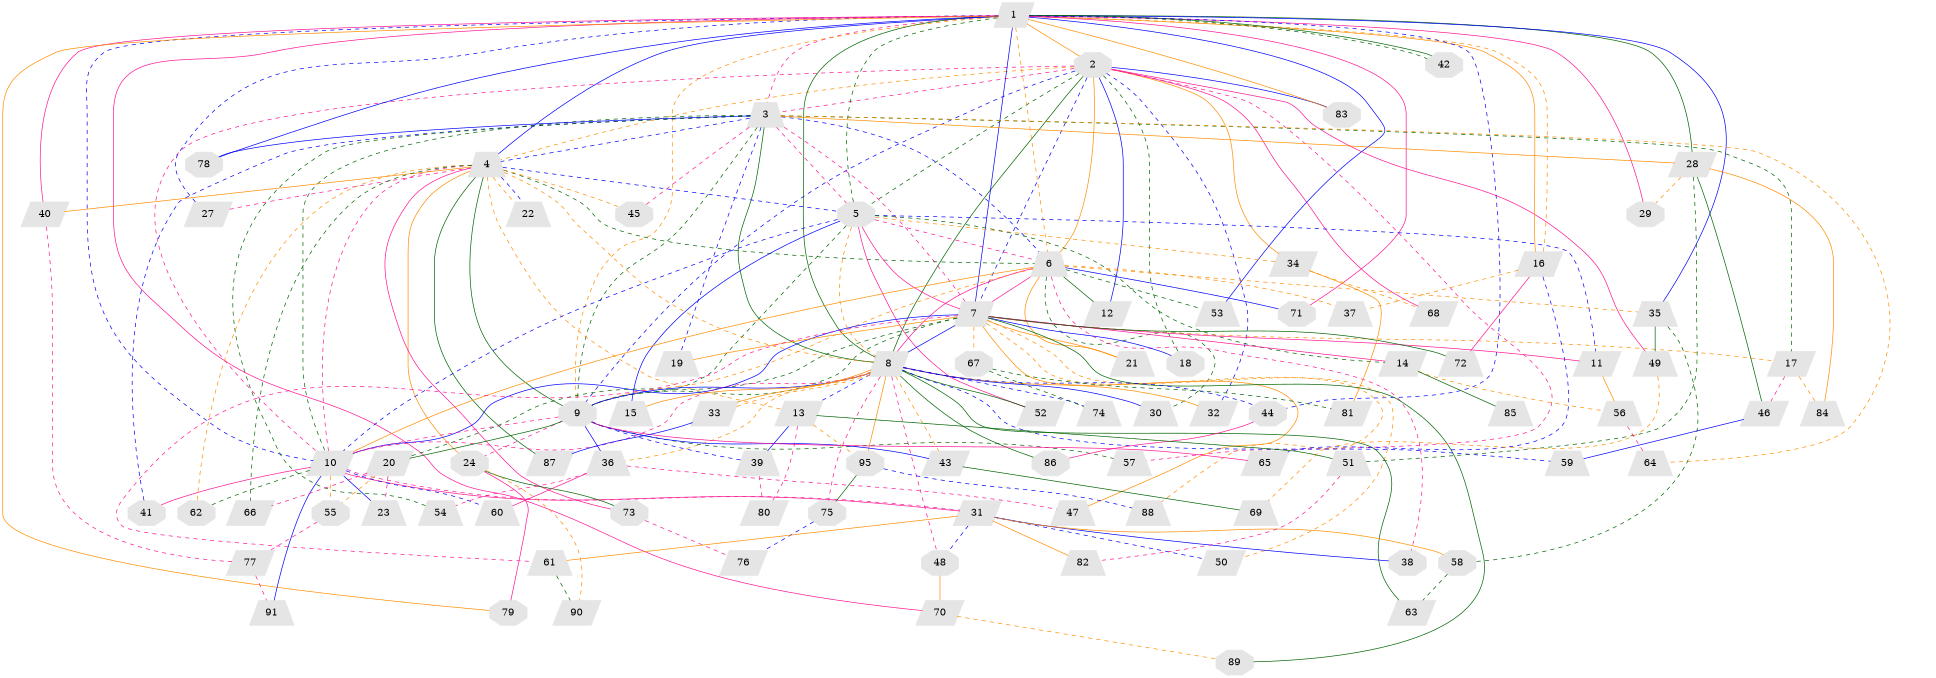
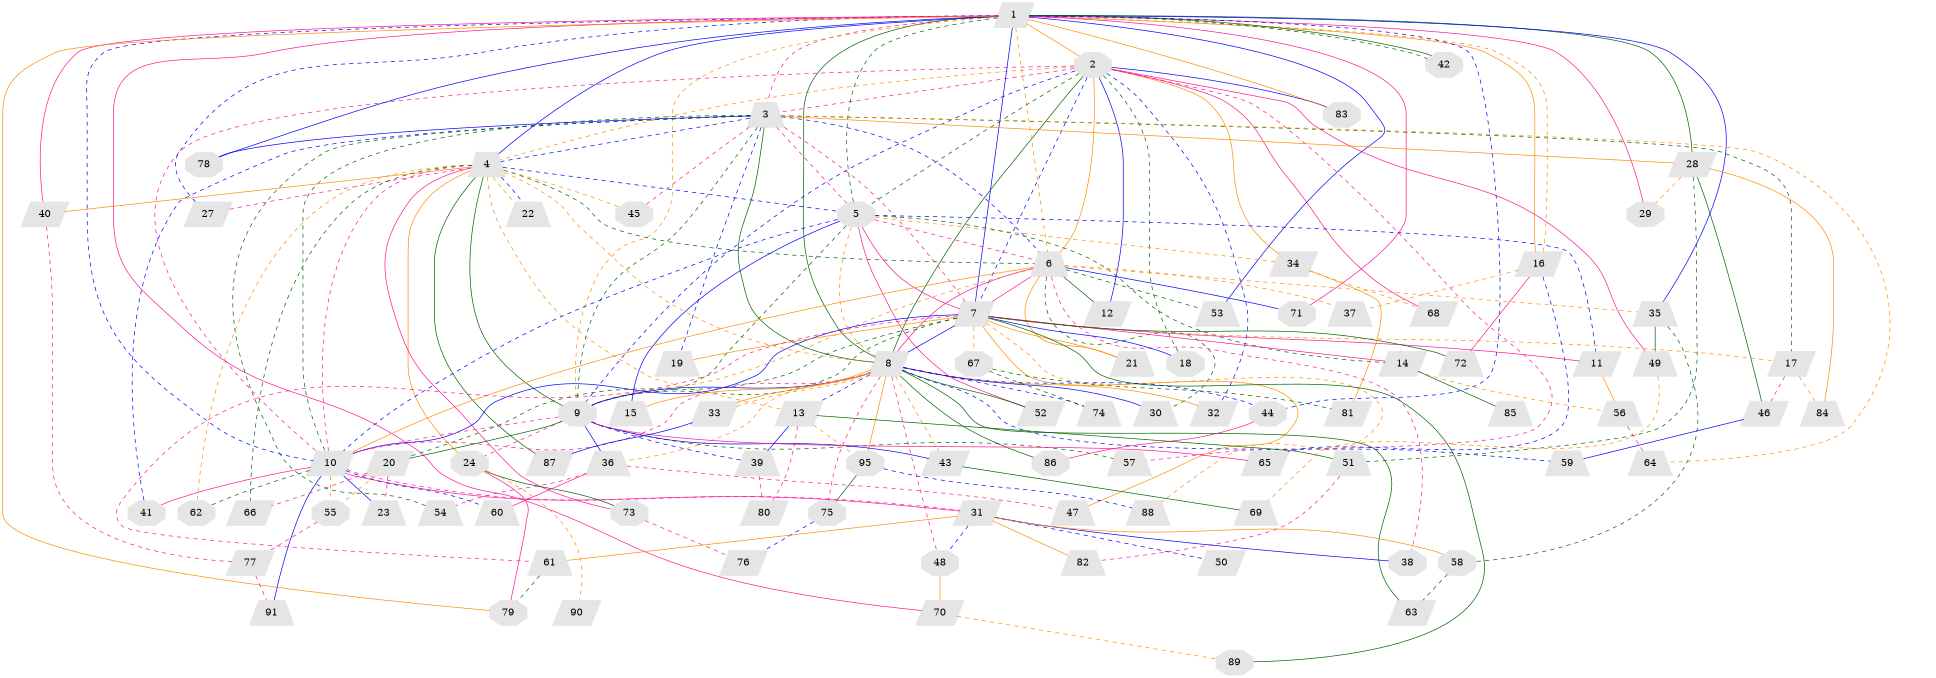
edge "7" -- "50": removed
edge "61" -- "90": now "61" -- "79"
